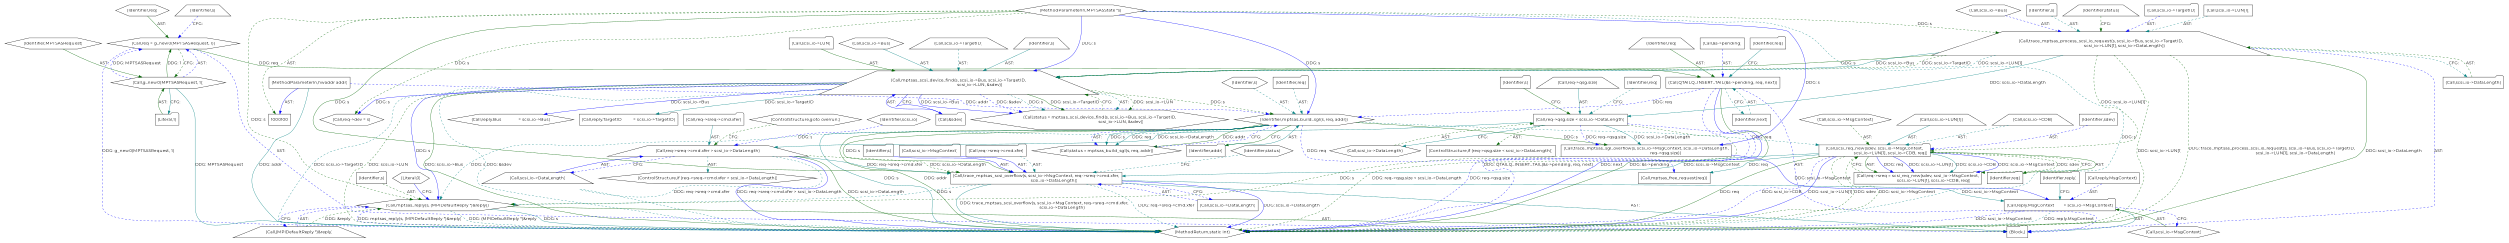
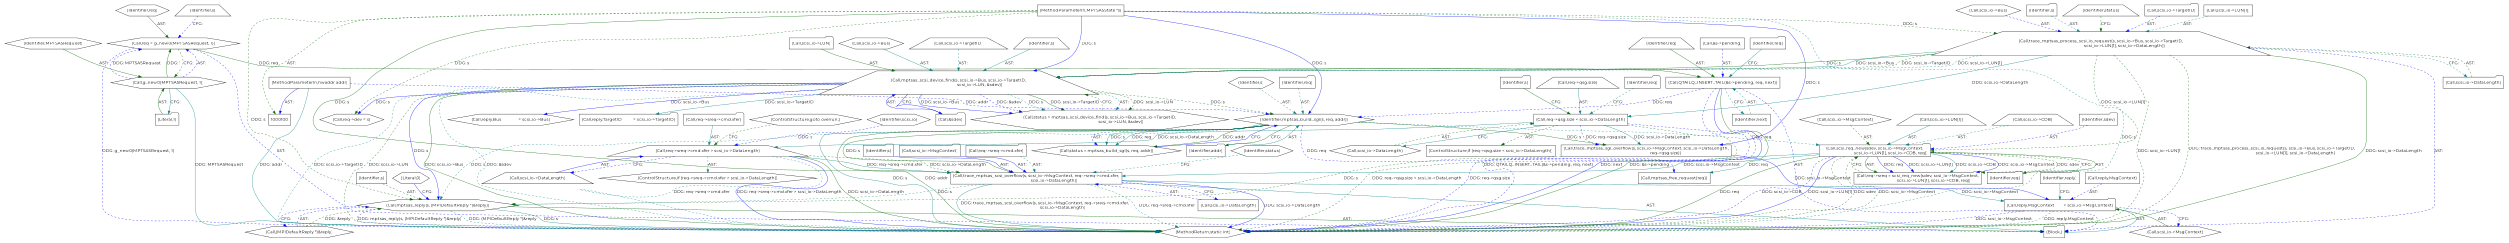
node "(MethodParameterIn,MPTSASState *s)": shape hexagon -> box
edge "(Call,status = mptsas_build_sgl(s, req, addr))" -> "(Identifier,mptsas_build_sgl(s, req, addr))": style dashed -> solid
node "(Call,(MPIDefaultReply *)&reply)": shape trapezium -> hexagon
